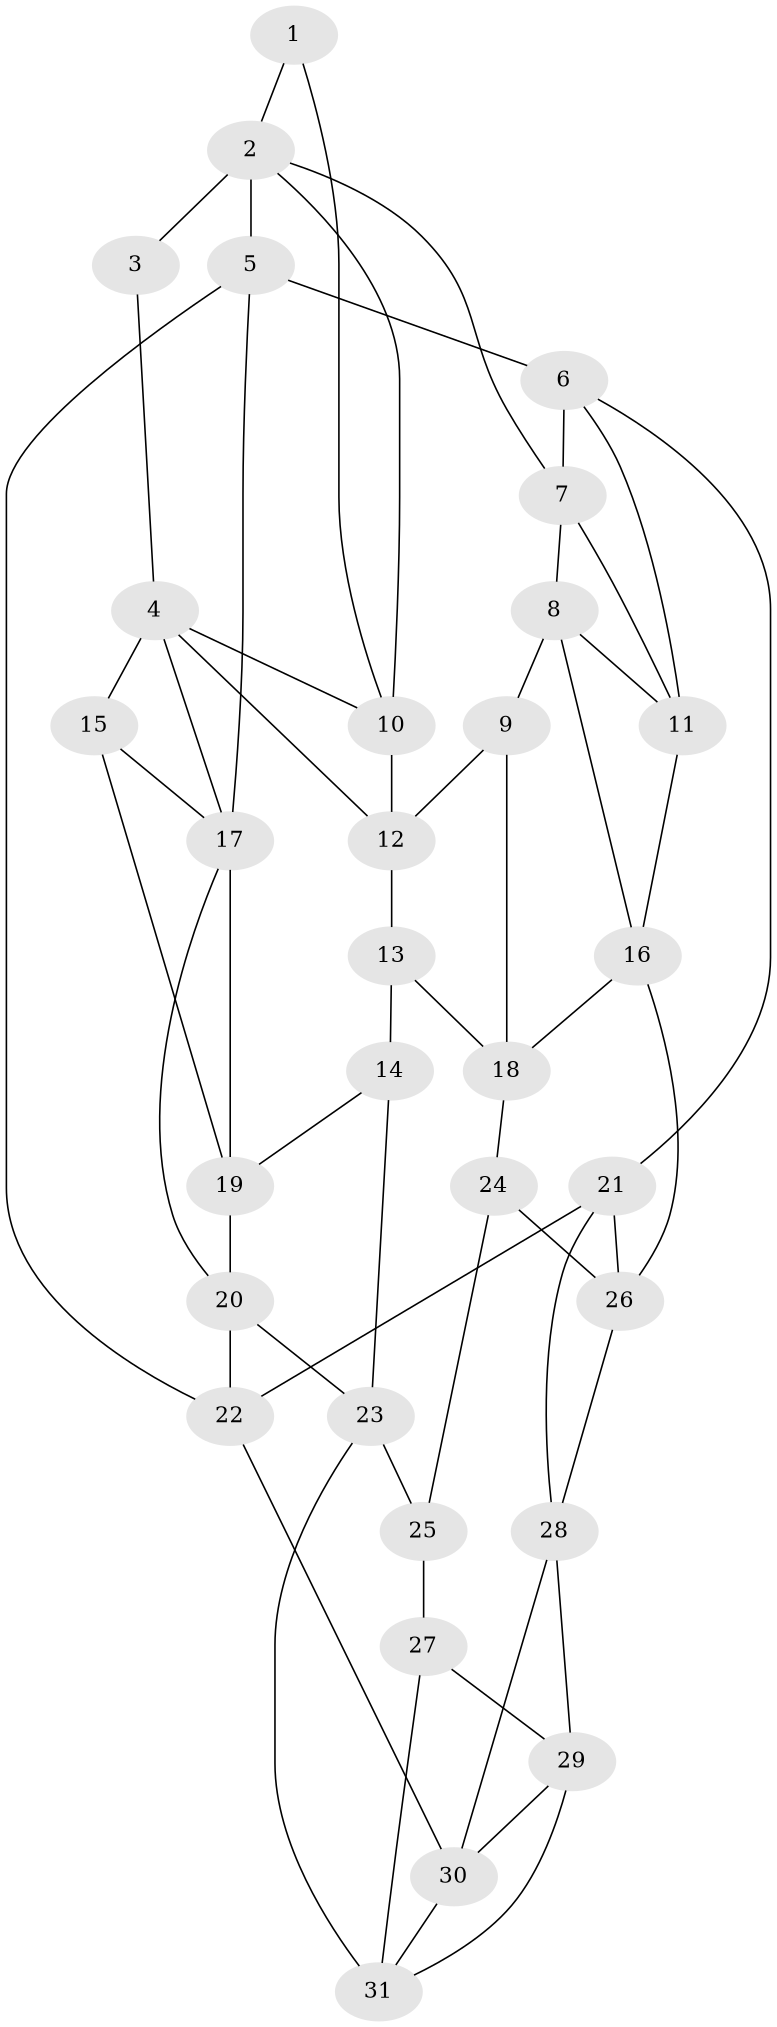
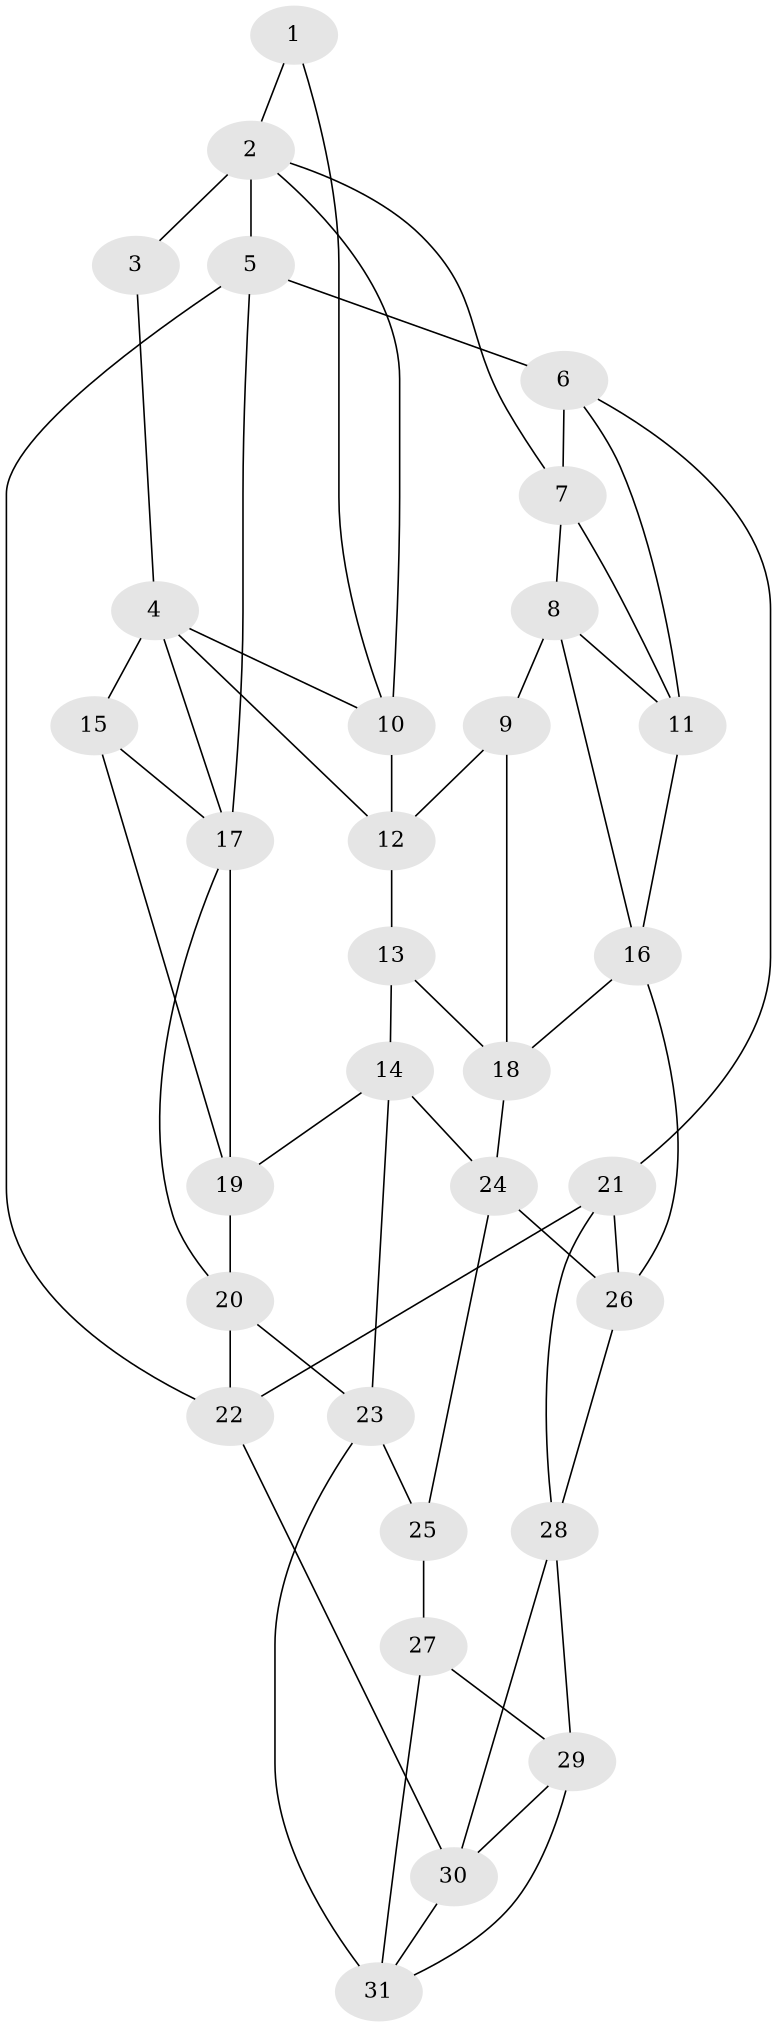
edge "14" -- "24": added
